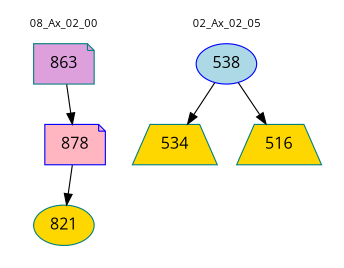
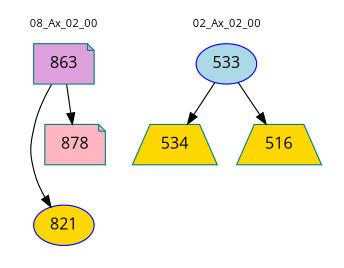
cluster "02_Ax_02_05": label "02_Ax_02_05" -> "02_Ax_02_00"
node "538": label "538" -> "533"
node "878": color blue -> teal
edge "878" -> "821": now "863" -> "821"
node "821": color teal -> blue
